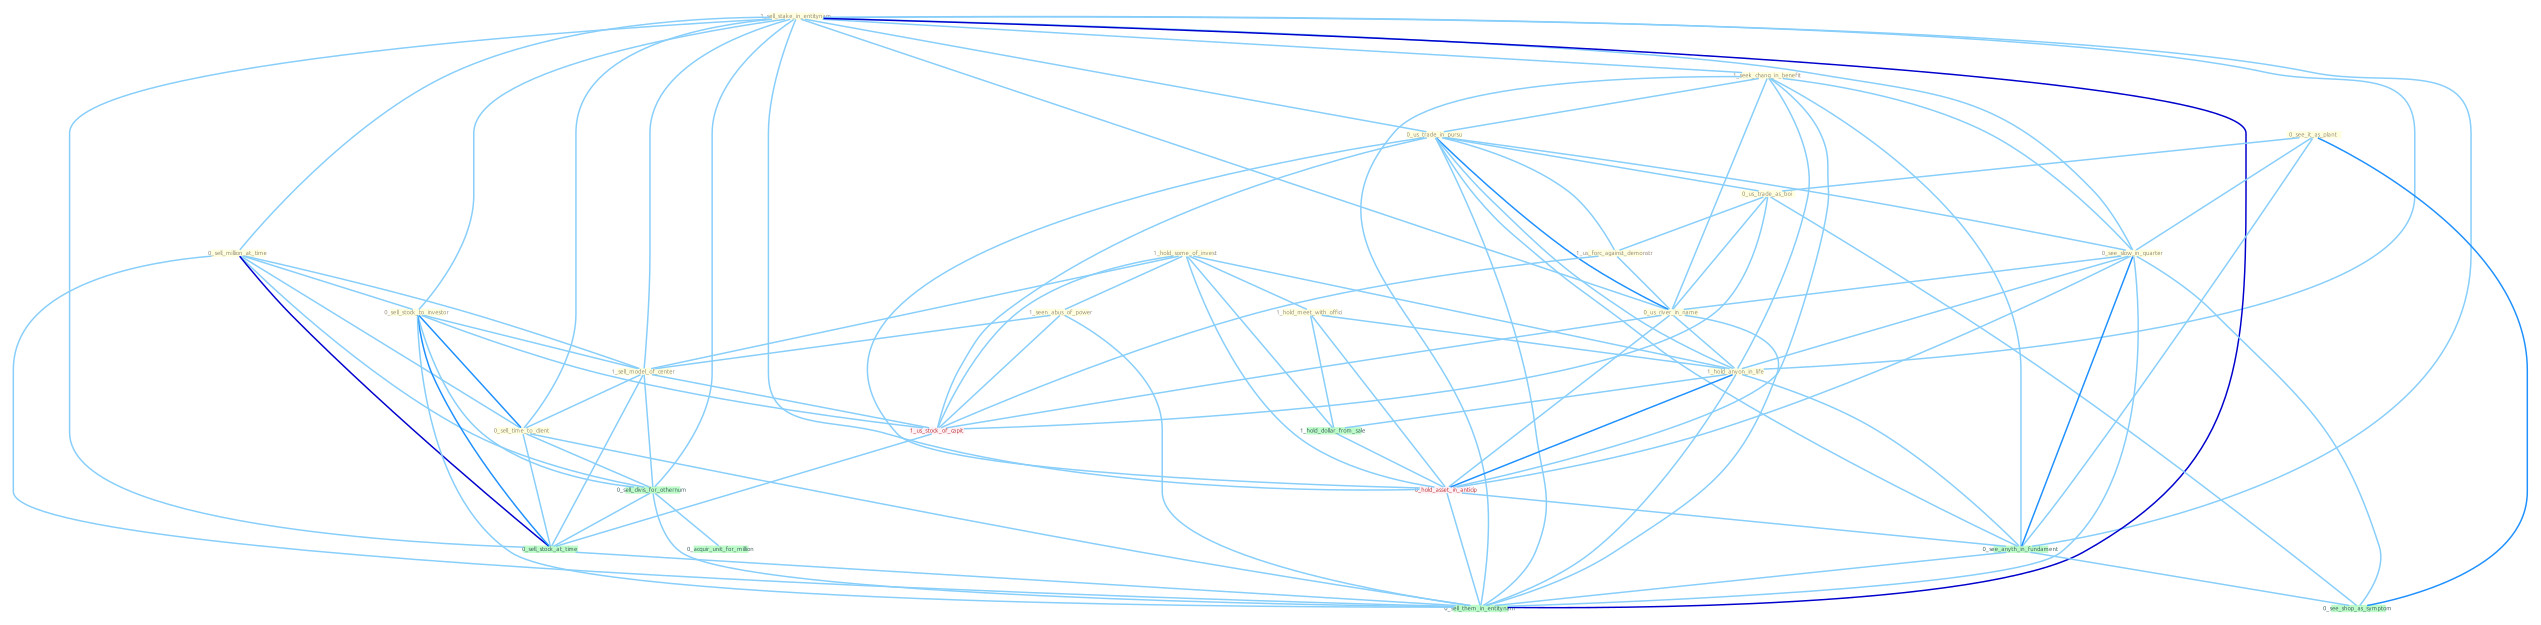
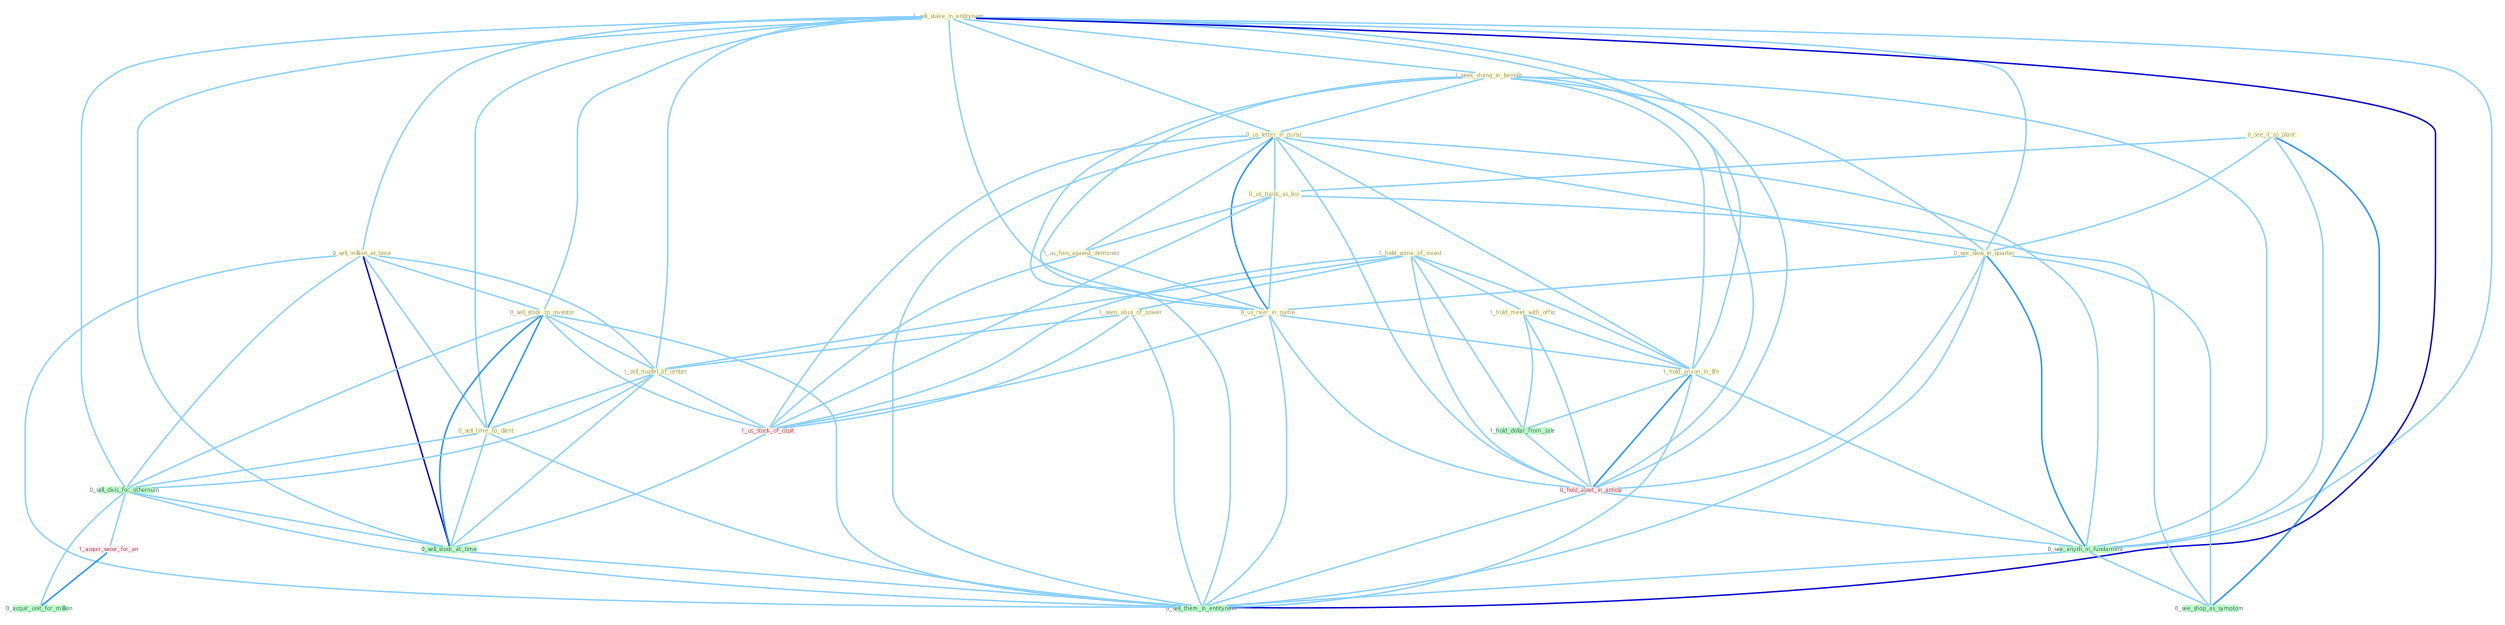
node "0_us_trade_in_pursu": label "0_us_trade_in_pursu" -> "0_us_letter_in_pursu"
edge "0_see_slow_in_quarter" -- "1_hold_anyon_in_life": removed
node "1_acquir_secur_for_an": added
